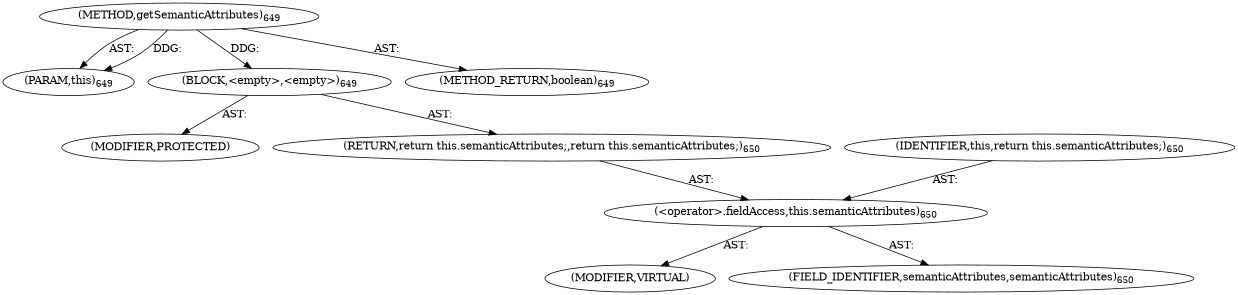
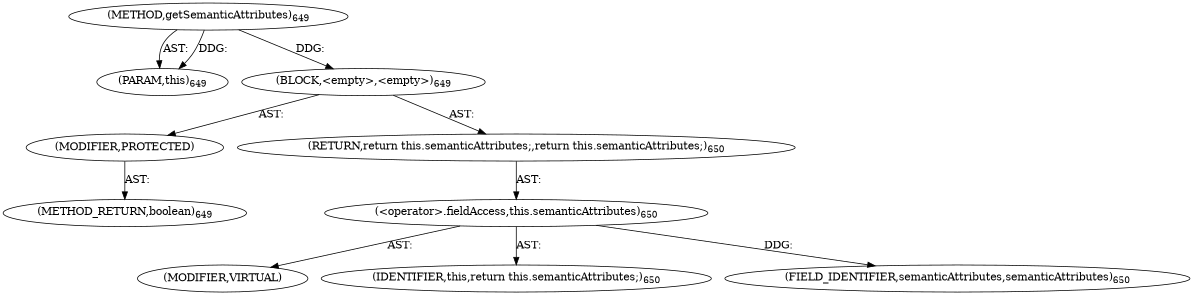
edge "(METHOD,getSemanticAttributes)" -> "(METHOD_RETURN,boolean)": now "(MODIFIER,PROTECTED)" -> "(METHOD_RETURN,boolean)"
edge "(IDENTIFIER,this,return this.semanticAttributes;)" -> "(<operator>.fieldAccess,this.semanticAttributes)": reversed
edge "(<operator>.fieldAccess,this.semanticAttributes)" -> "(FIELD_IDENTIFIER,semanticAttributes,semanticAttributes)": label "AST: " -> "DDG: "
